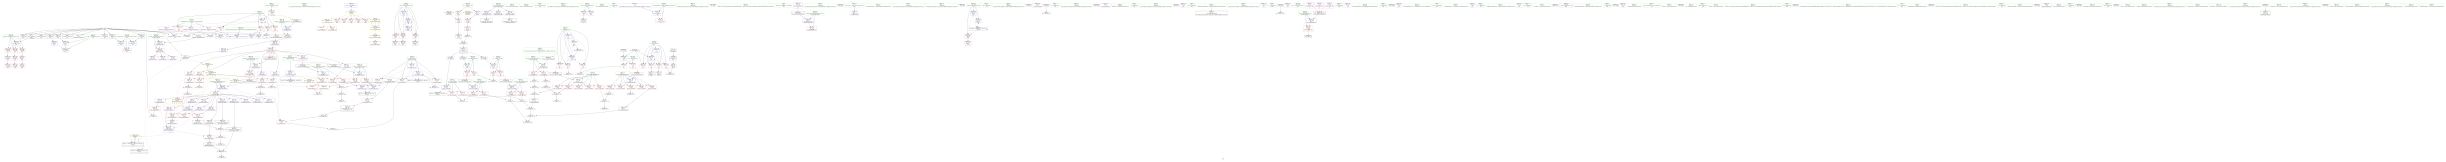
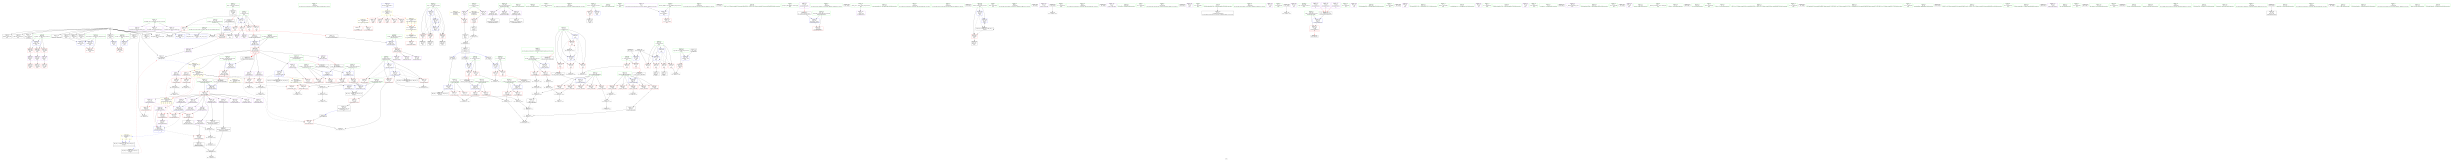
node "NodeID: 91": added
node "NodeID: 58": added
